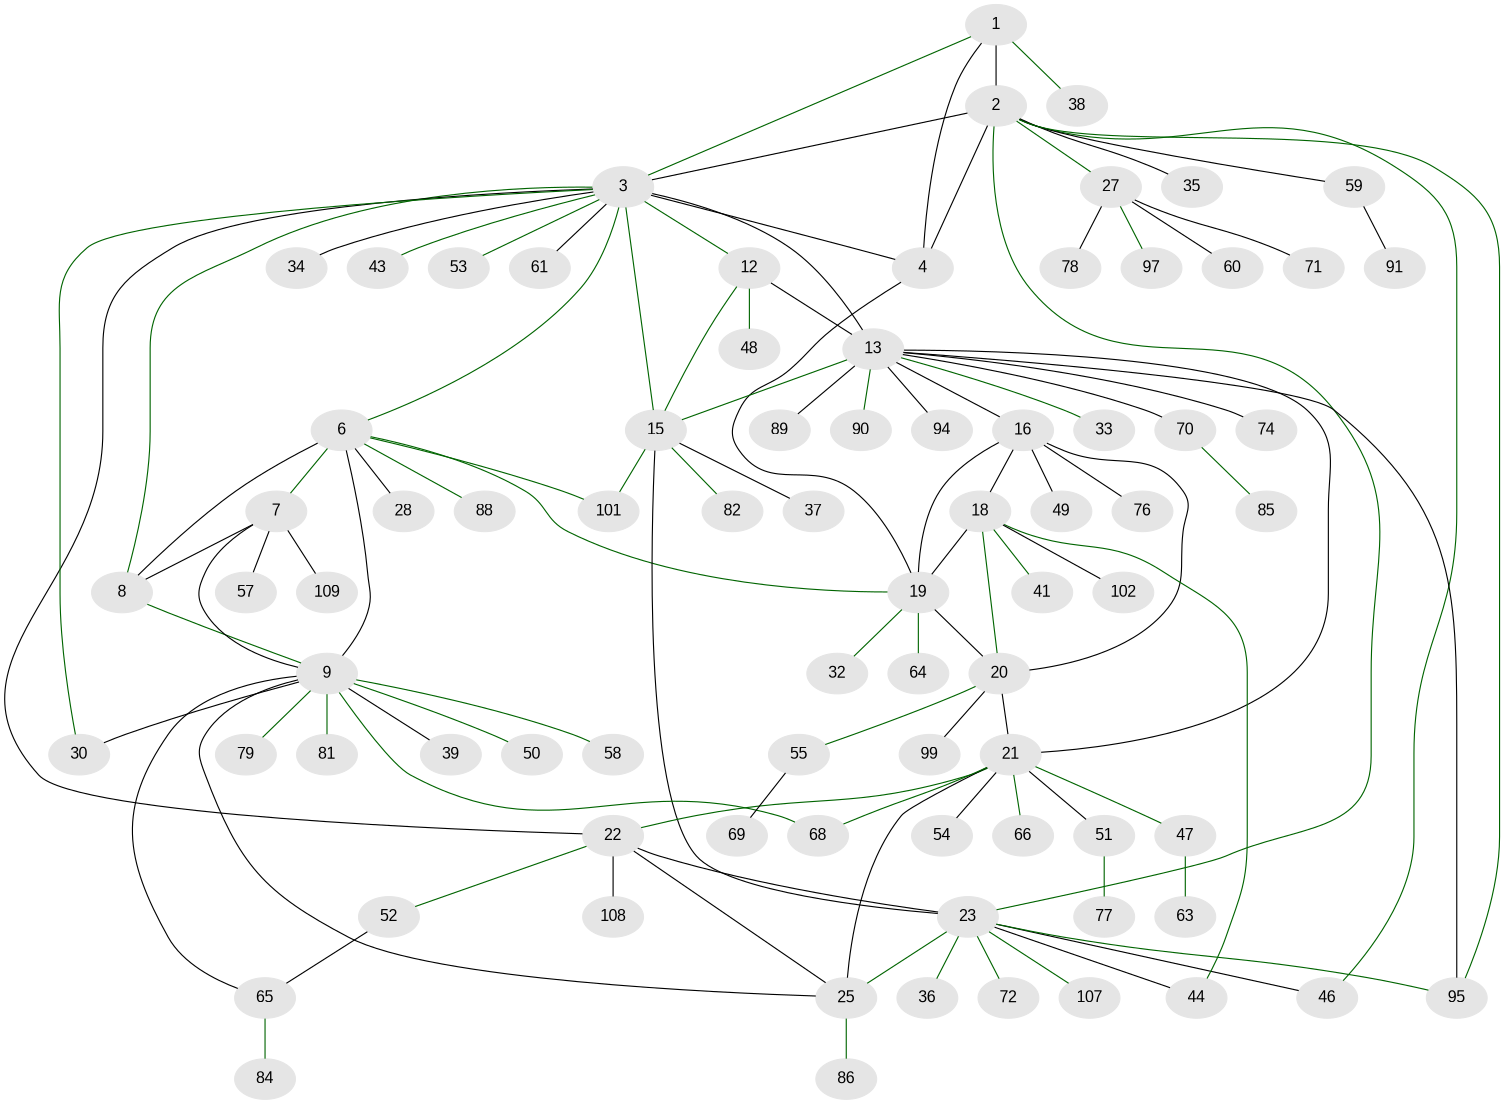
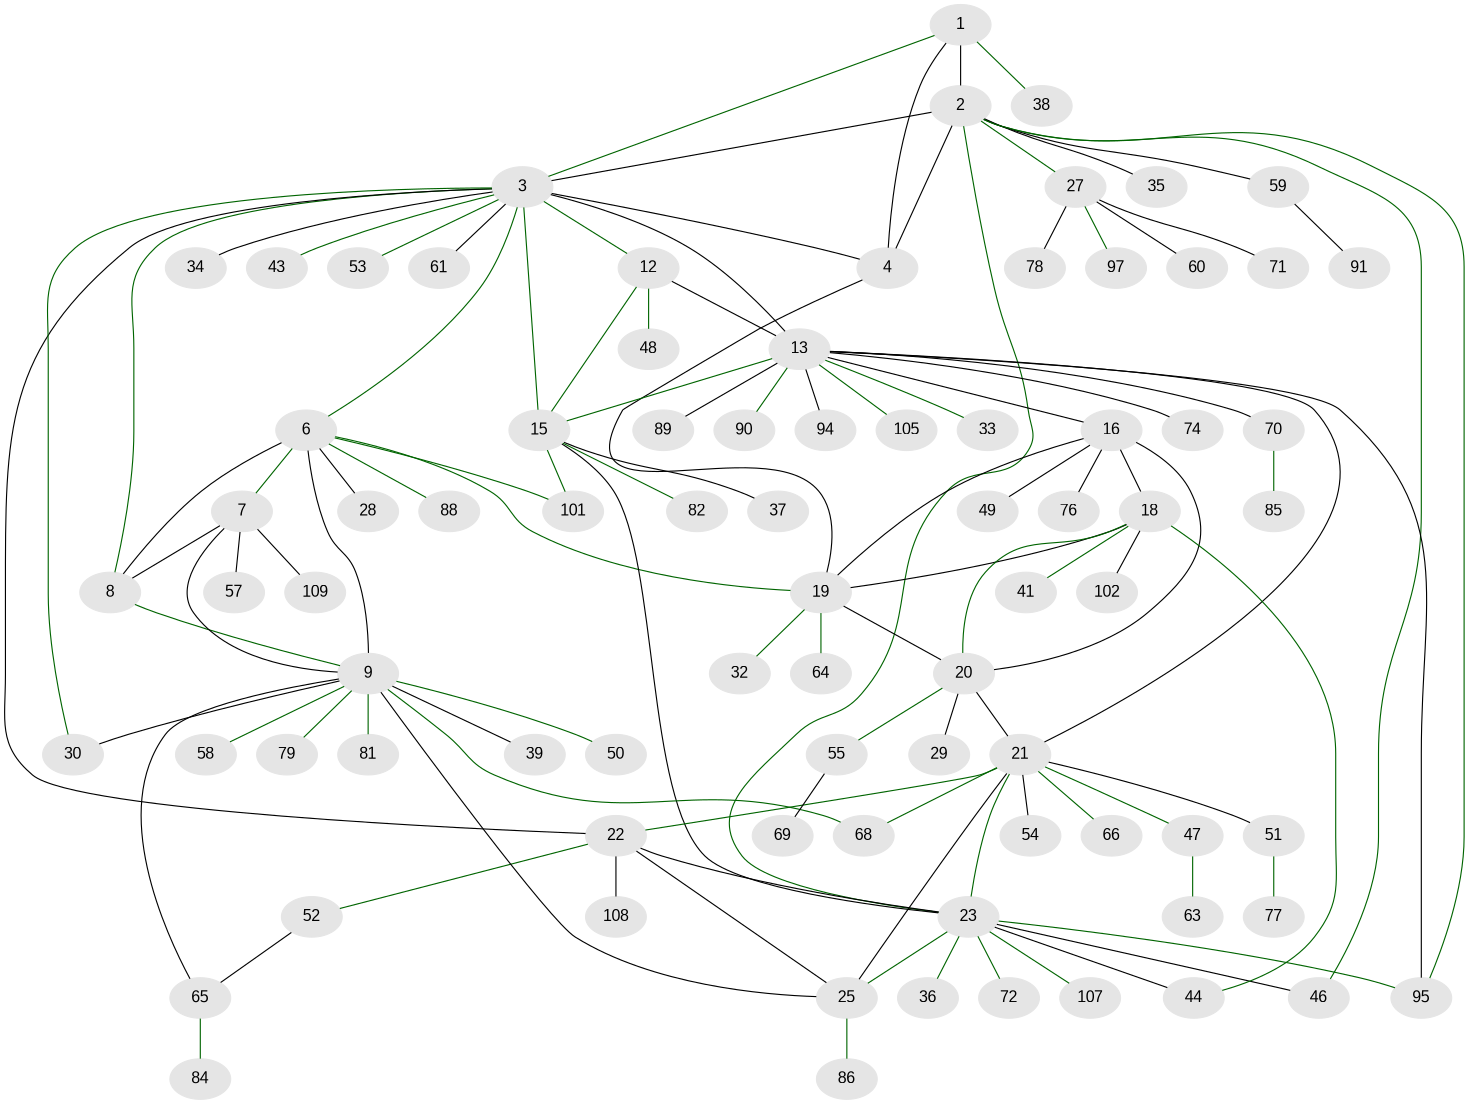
node "105": added
node "99": label "99" -> "29"
edge "21" -- "23": added
